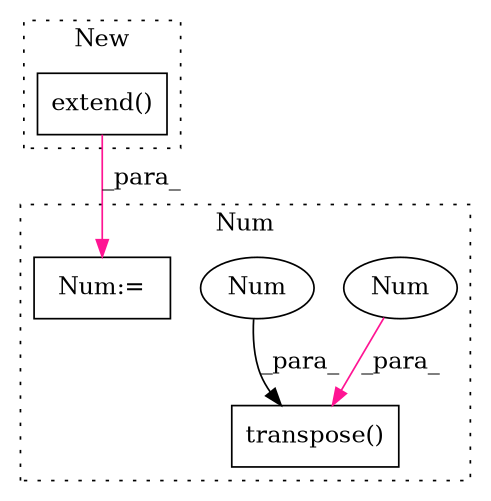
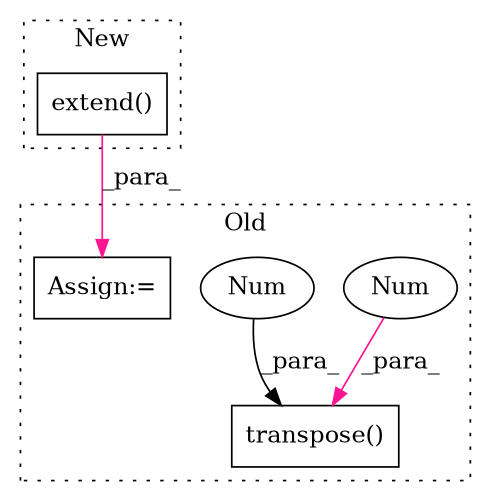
cluster "Num": label "Num" -> "Old"
node "Num:=": label "Num:=" -> "Assign:="
